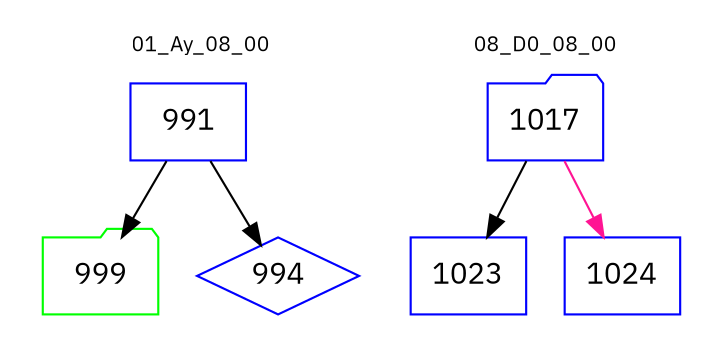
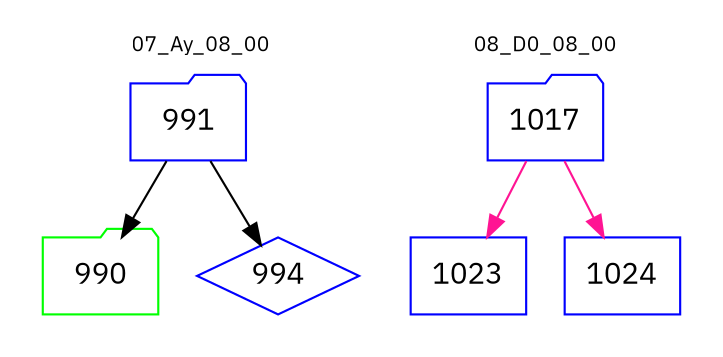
cluster "01_Ay_08_00": label "01_Ay_08_00" -> "07_Ay_08_00"
node "991": shape box -> folder
edge "1017" -> "1023": color black -> deeppink
node "999": label "999" -> "990"
